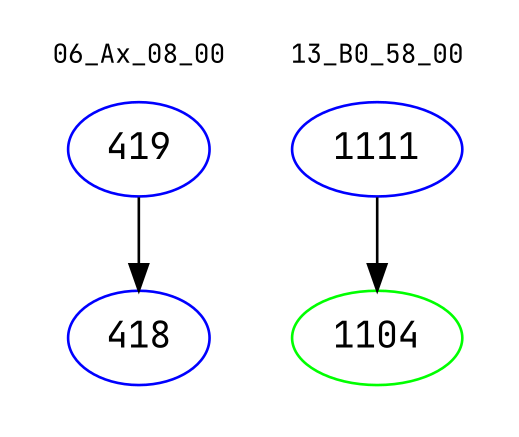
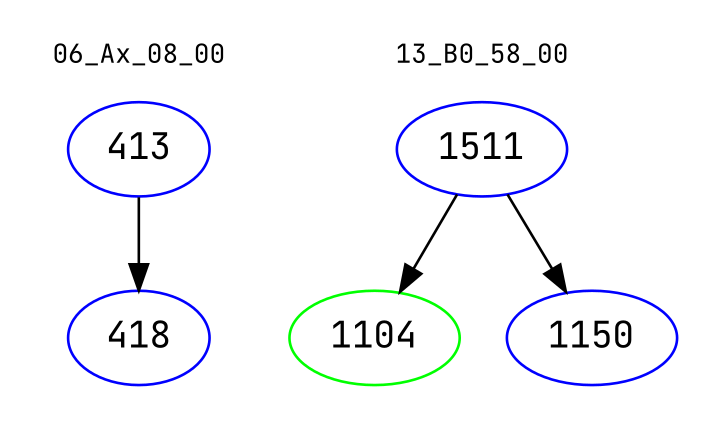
node "419": label "419" -> "413"
node "1111": label "1111" -> "1511"
node "1150": added
